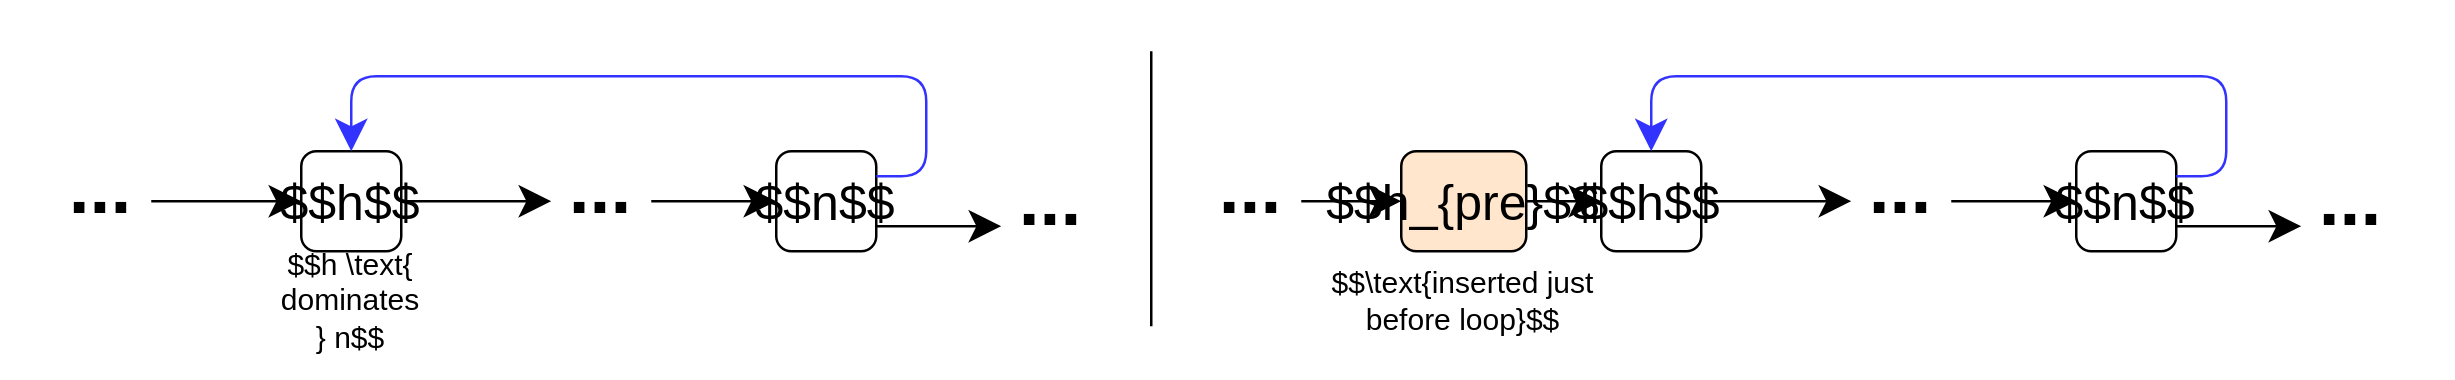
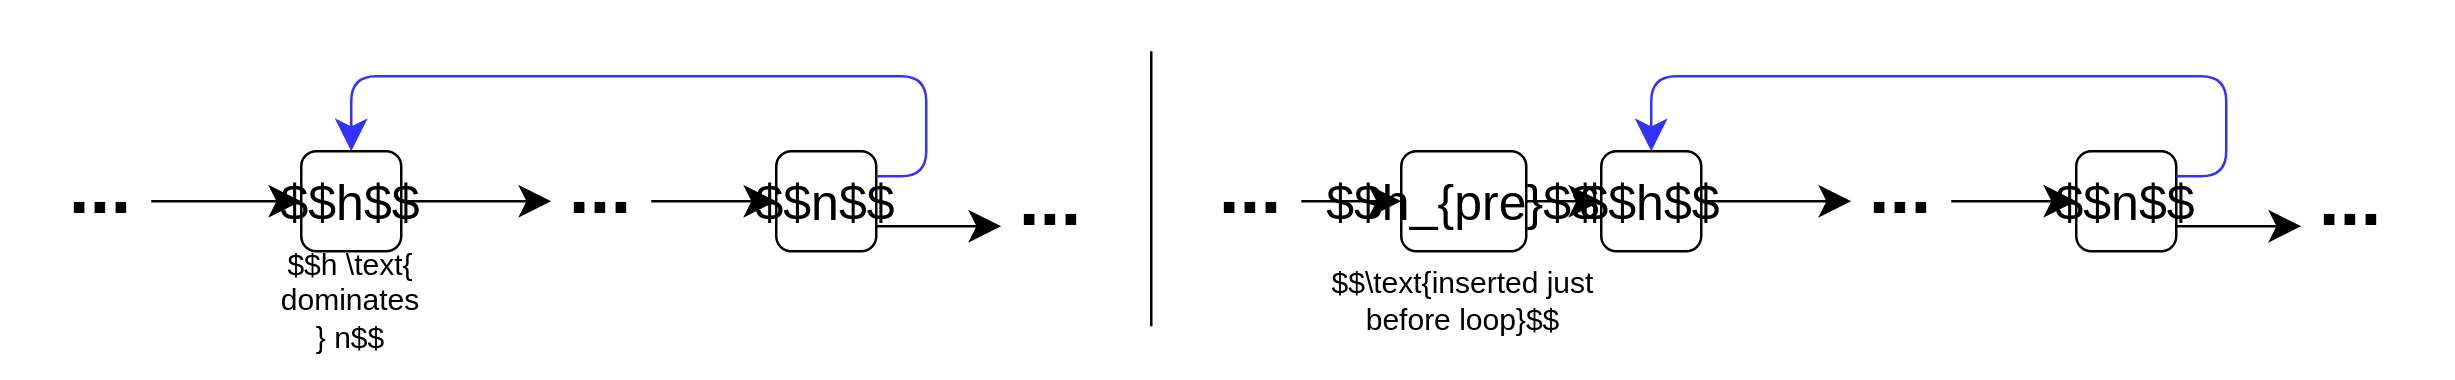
node "$$h_{pre}$$": fillcolor #ffe6cc -> #ffffff
